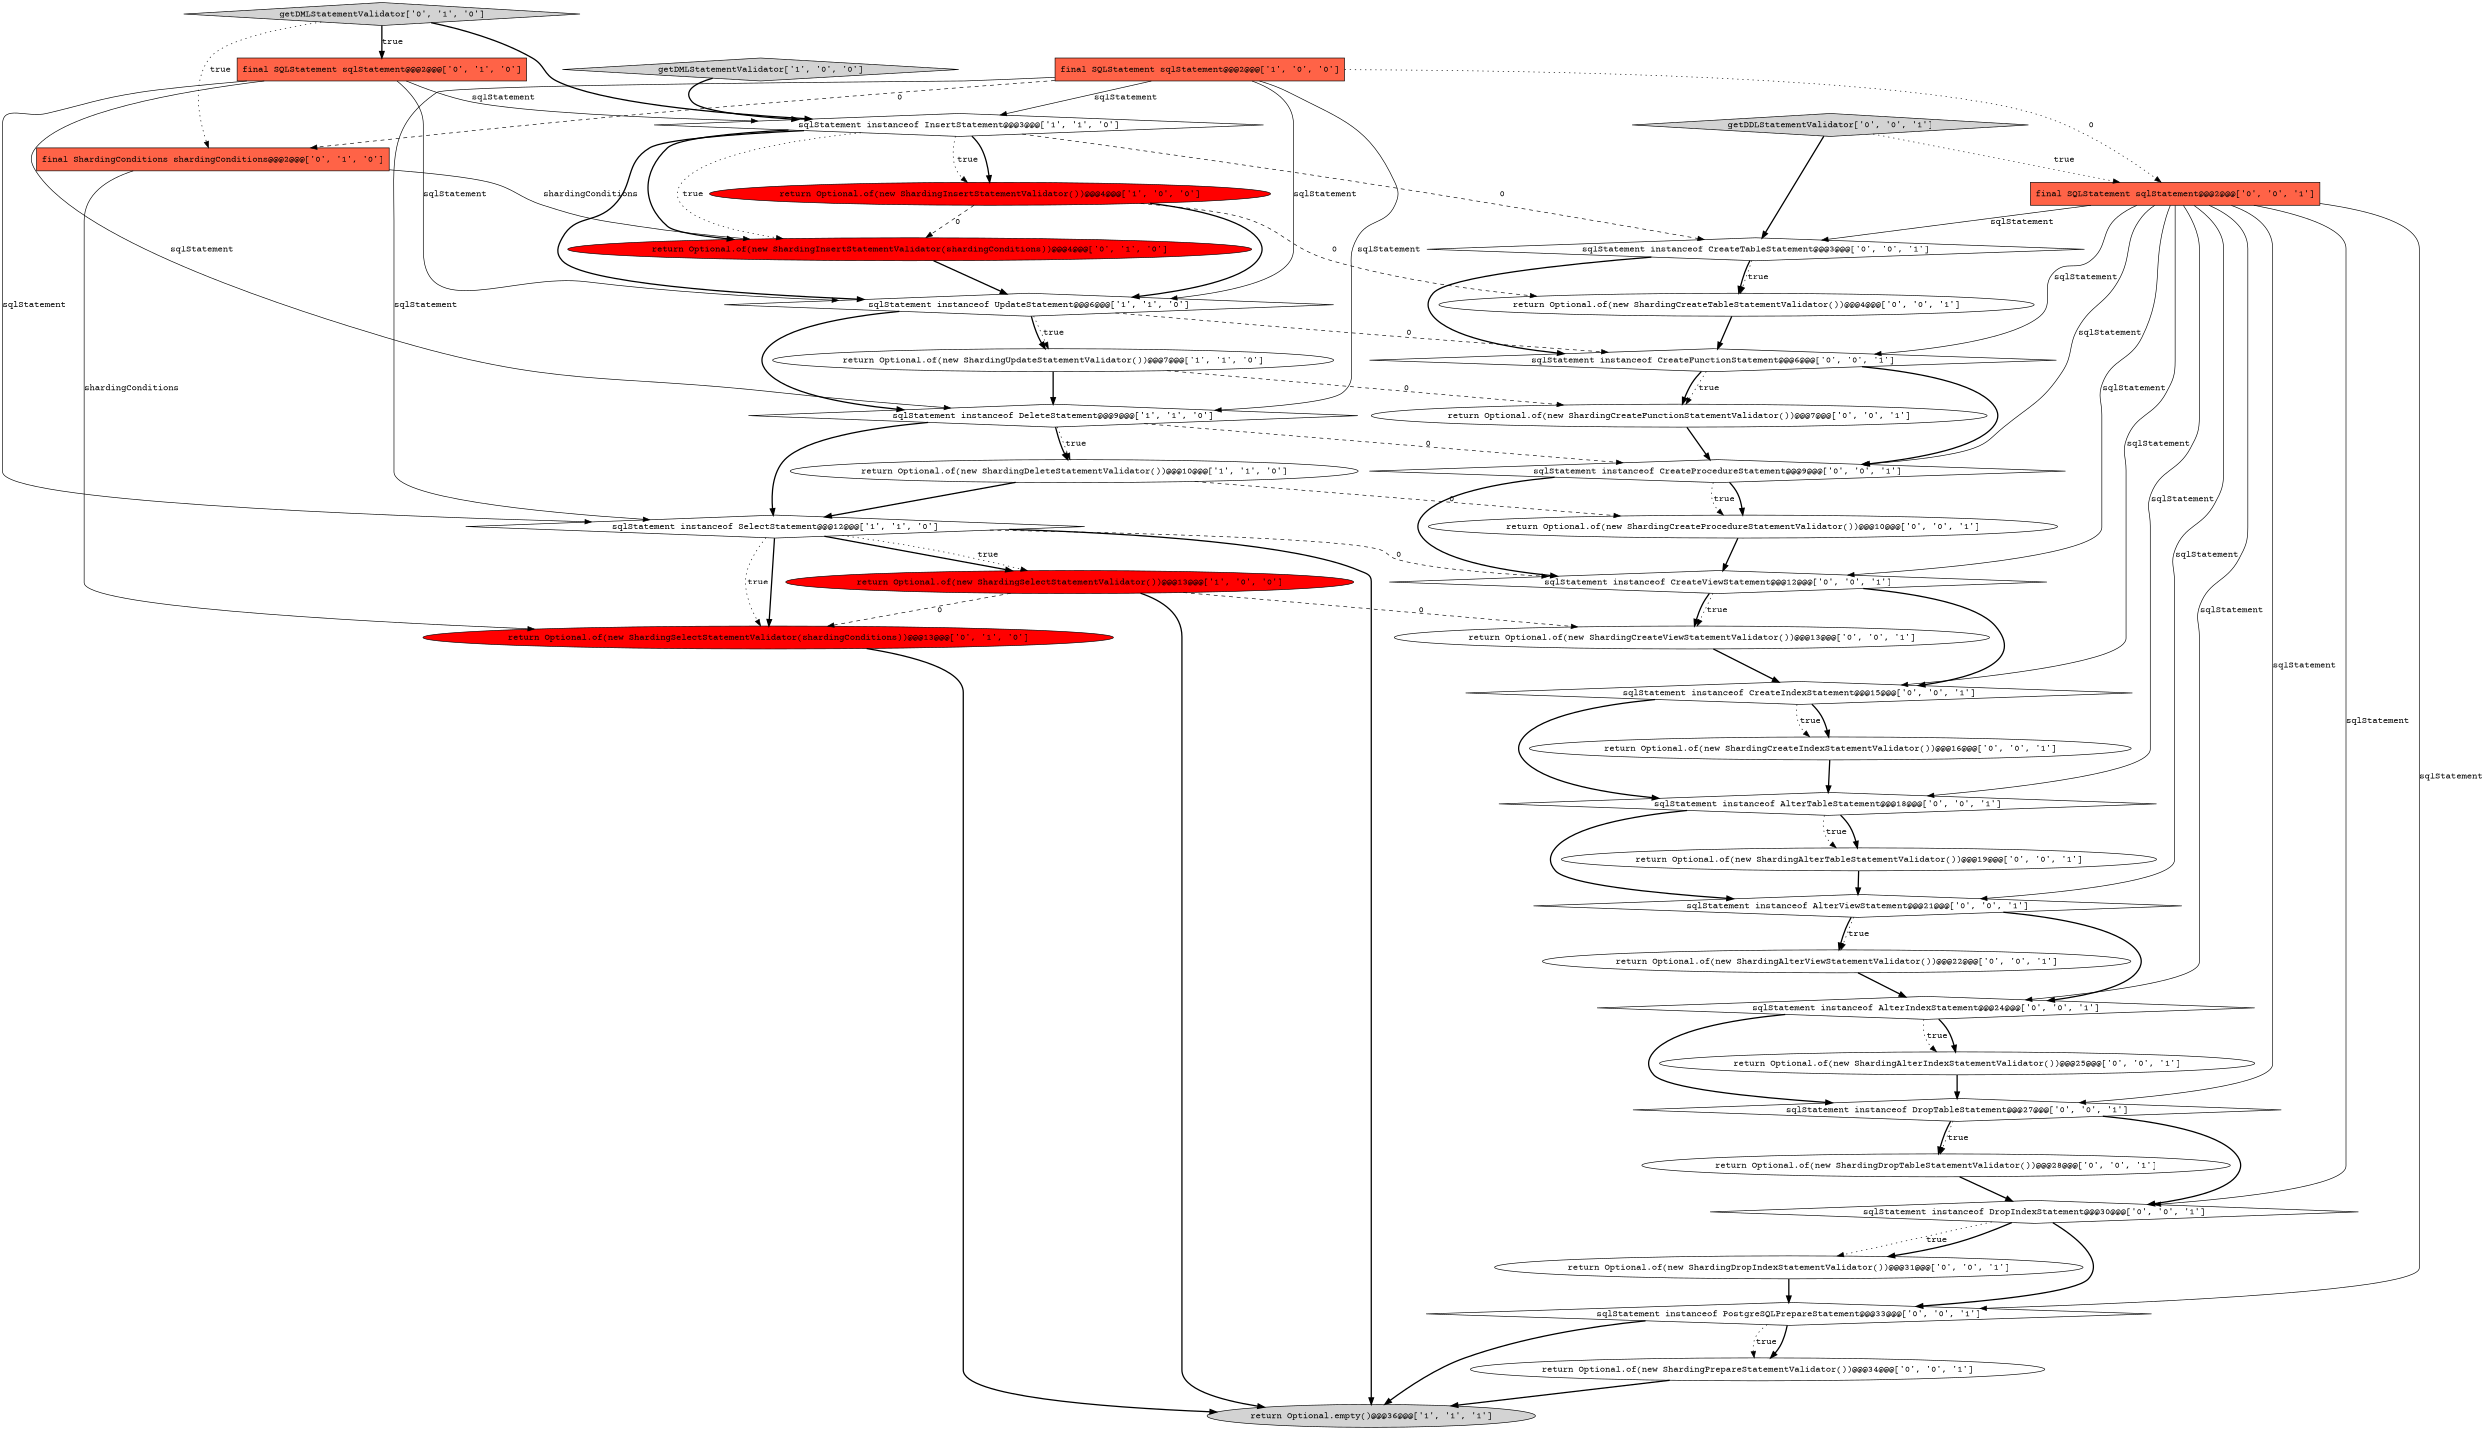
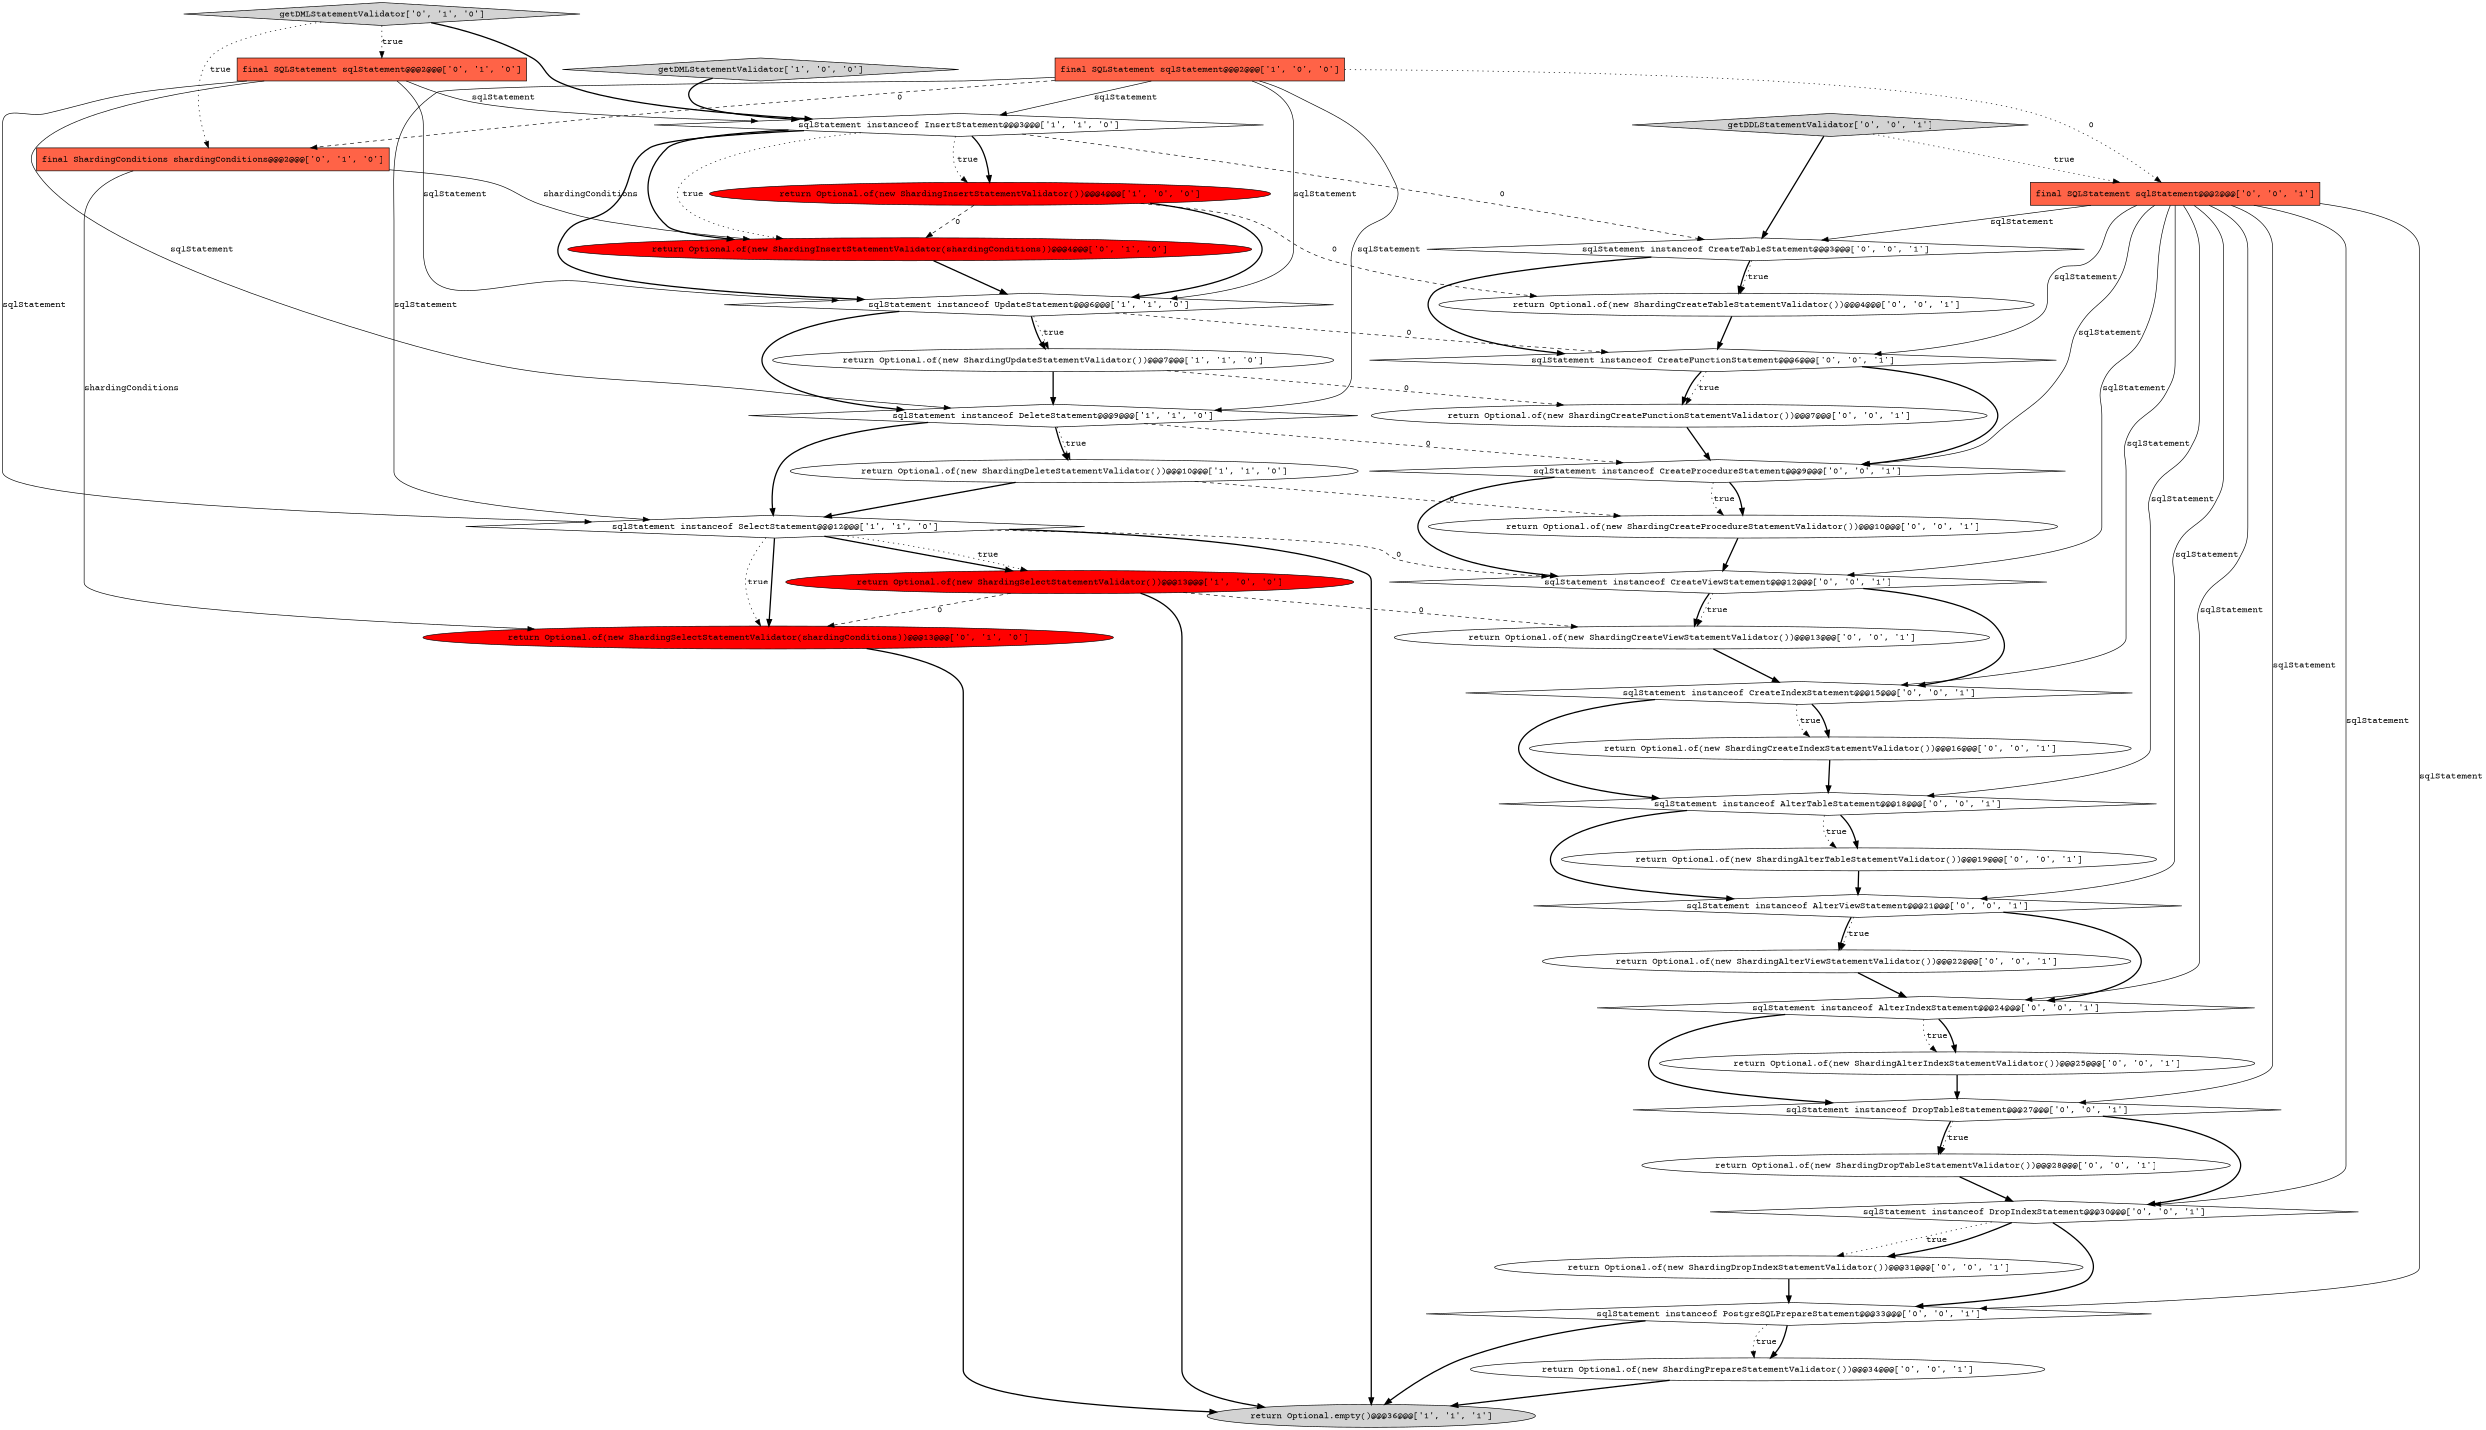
edge "getDMLStatementValidator['0', '1', '0']" -> "final SQLStatement sqlStatement@@@2@@@['0', '1', '0']": style bold -> dotted
